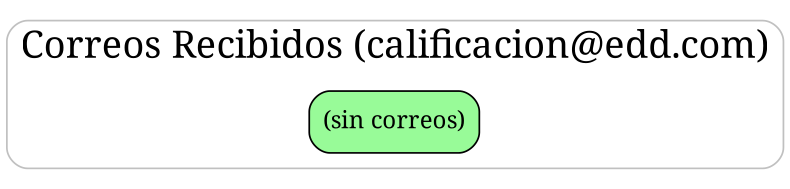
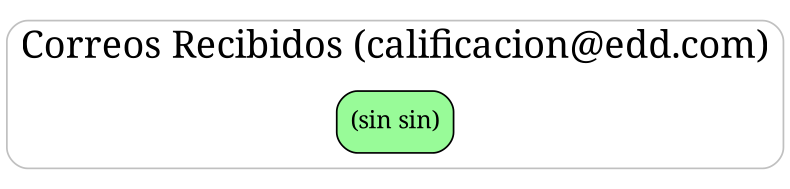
node "(sin correos)": label "(sin correos)" -> "(sin sin)"
